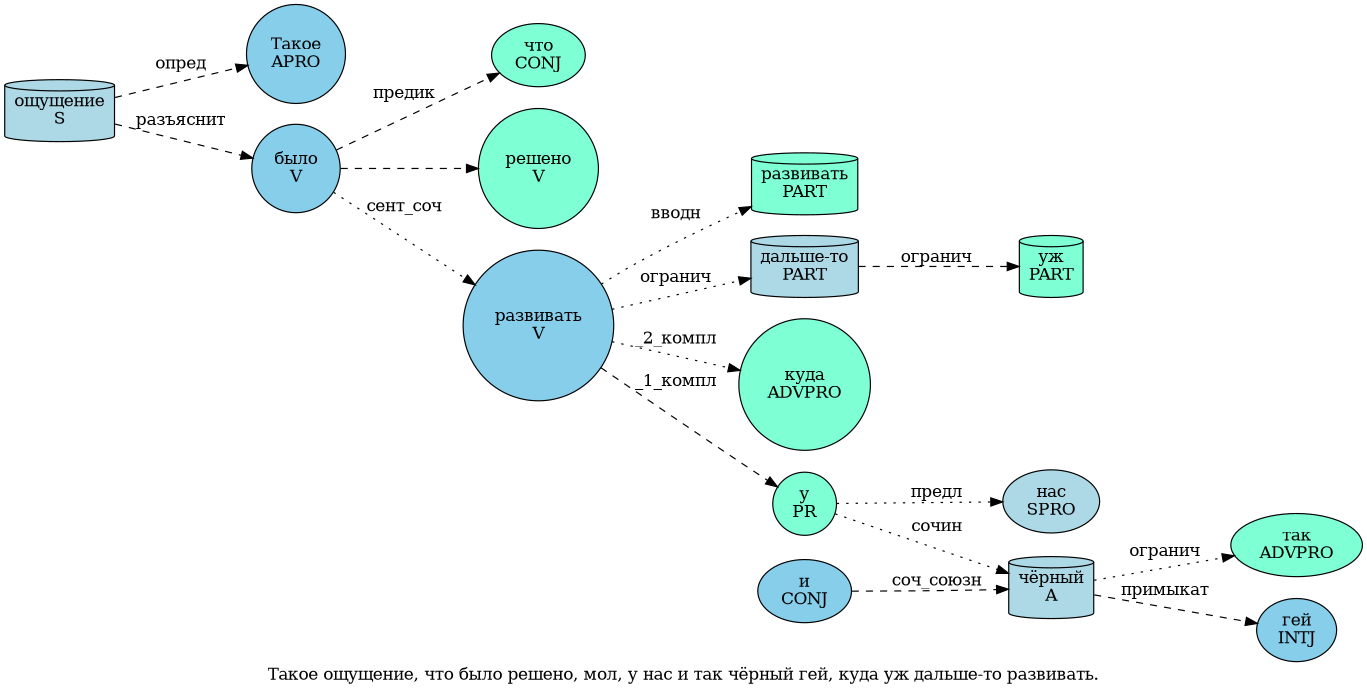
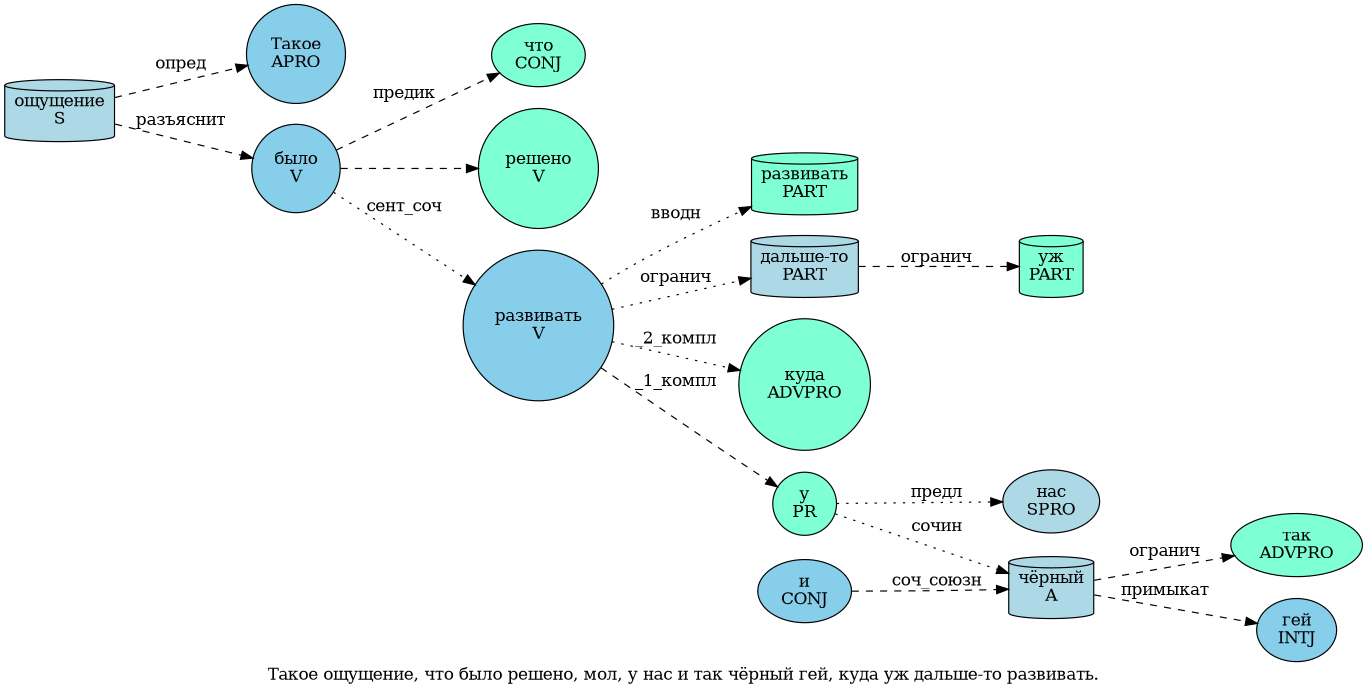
edge "чёрный A" -> "так ADVPRO": style dotted -> dashed
